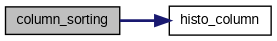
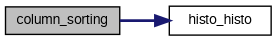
node "histo_column": label "histo_column" -> "histo_histo"
